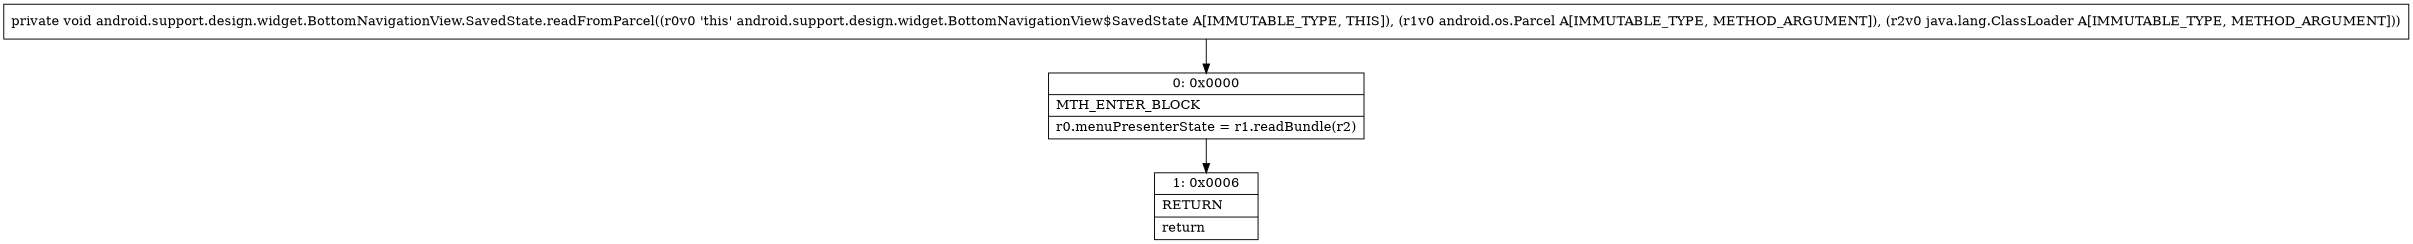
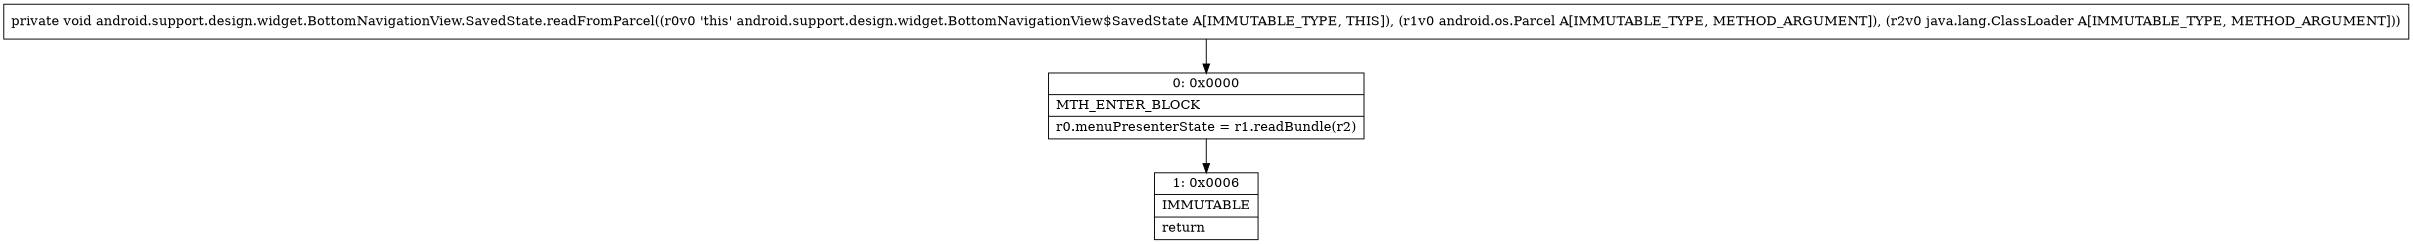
node "1: 0x0006": text "RETURN" -> "IMMUTABLE"
